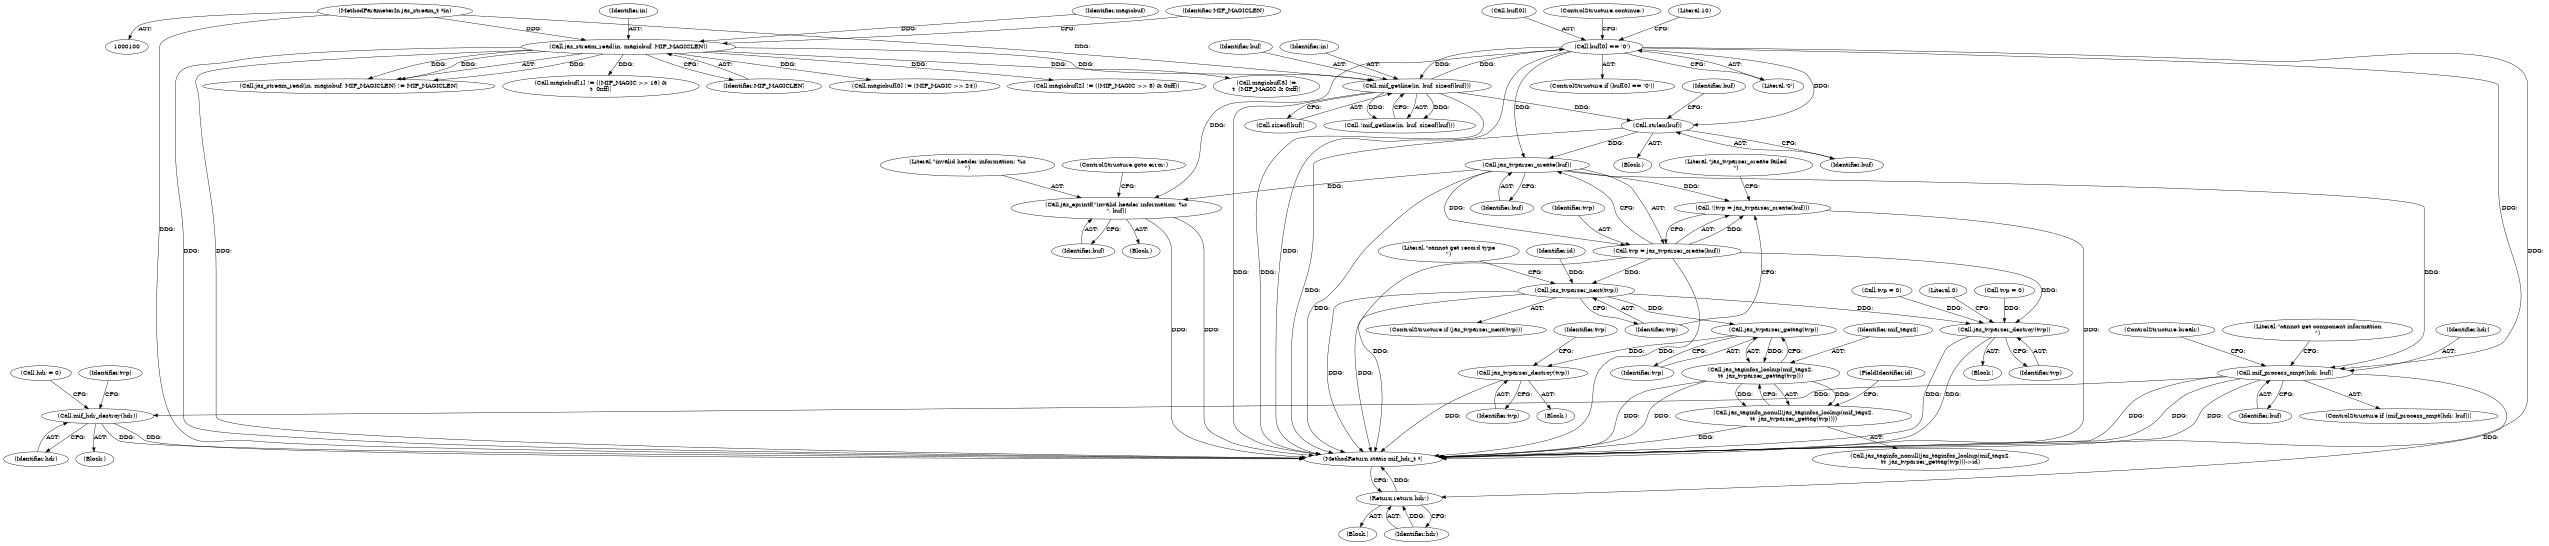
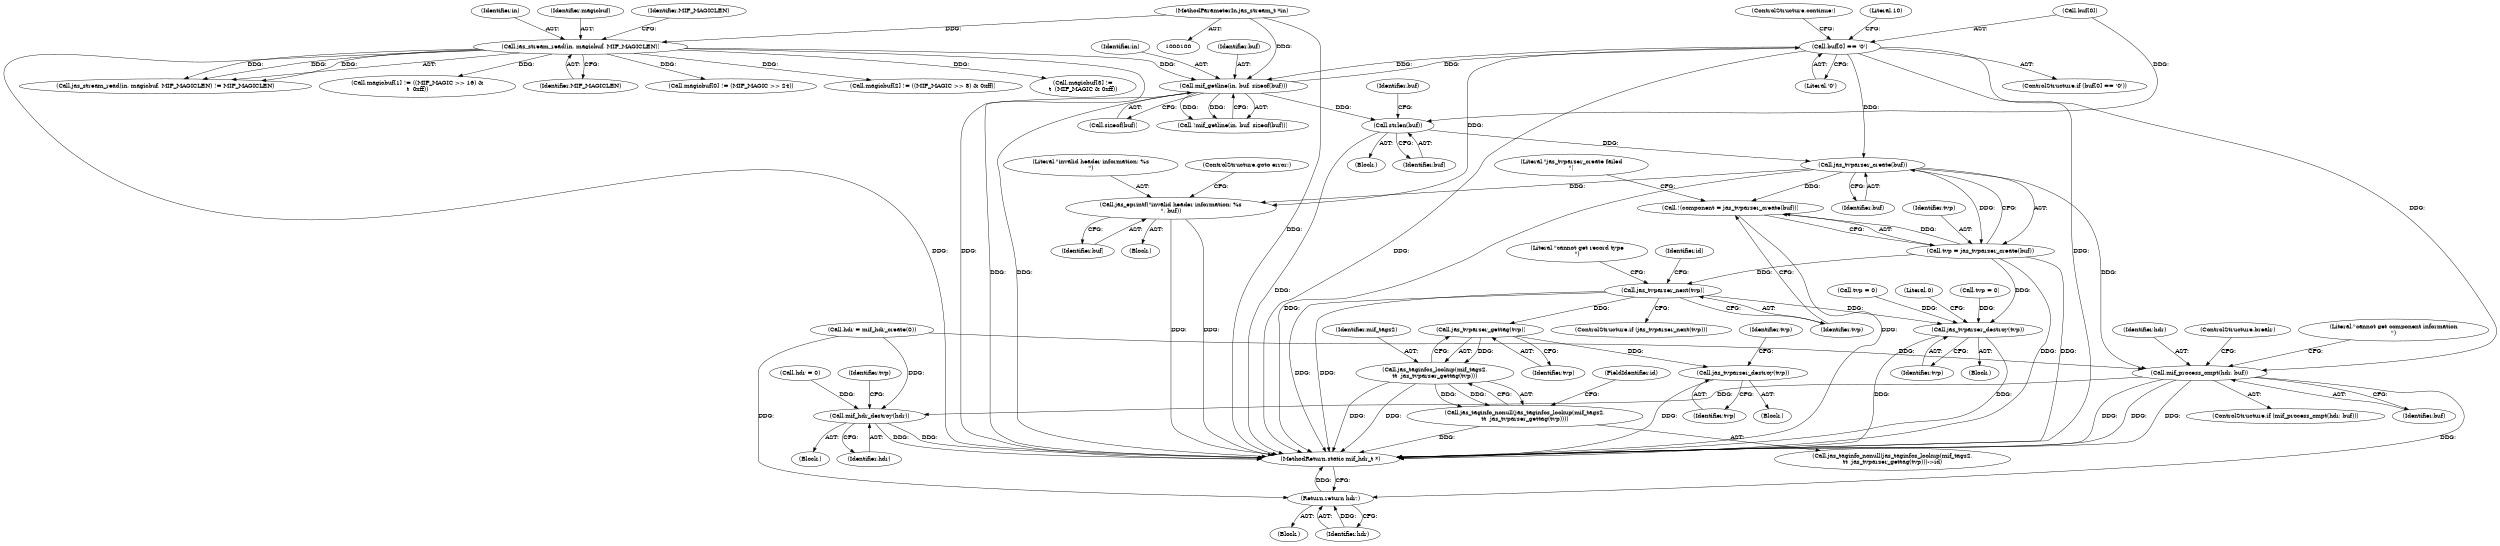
edge "(Identifier,magicbuf)" -> "(Call,jas_stream_read(in, magicbuf, MIF_MAGICLEN))": label "DDG: " -> "AST: "
edge "(Call,buf[0] == '0')" -> "(Call,strlen(buf))": now "(Call,buf[0])" -> "(Call,strlen(buf))"
node "(Call,!(tvp = jas_tvparser_create(buf)))": label "(Call,!(tvp = jas_tvparser_create(buf)))" -> "(Call,!(component = jas_tvparser_create(buf)))"
edge "(Identifier,id)" -> "(Call,jas_tvparser_next(tvp))": label "DDG: " -> "CFG: "
edge "(Call,jas_tvparser_next(tvp))" -> "(ControlStructure,if (jas_tvparser_next(tvp)))": label "AST: " -> "CFG: "
node "(Call,hdr = mif_hdr_create(0))": added
edge "(Call,hdr = 0)" -> "(Call,mif_hdr_destroy(hdr))": label "CFG: " -> "DDG: "
